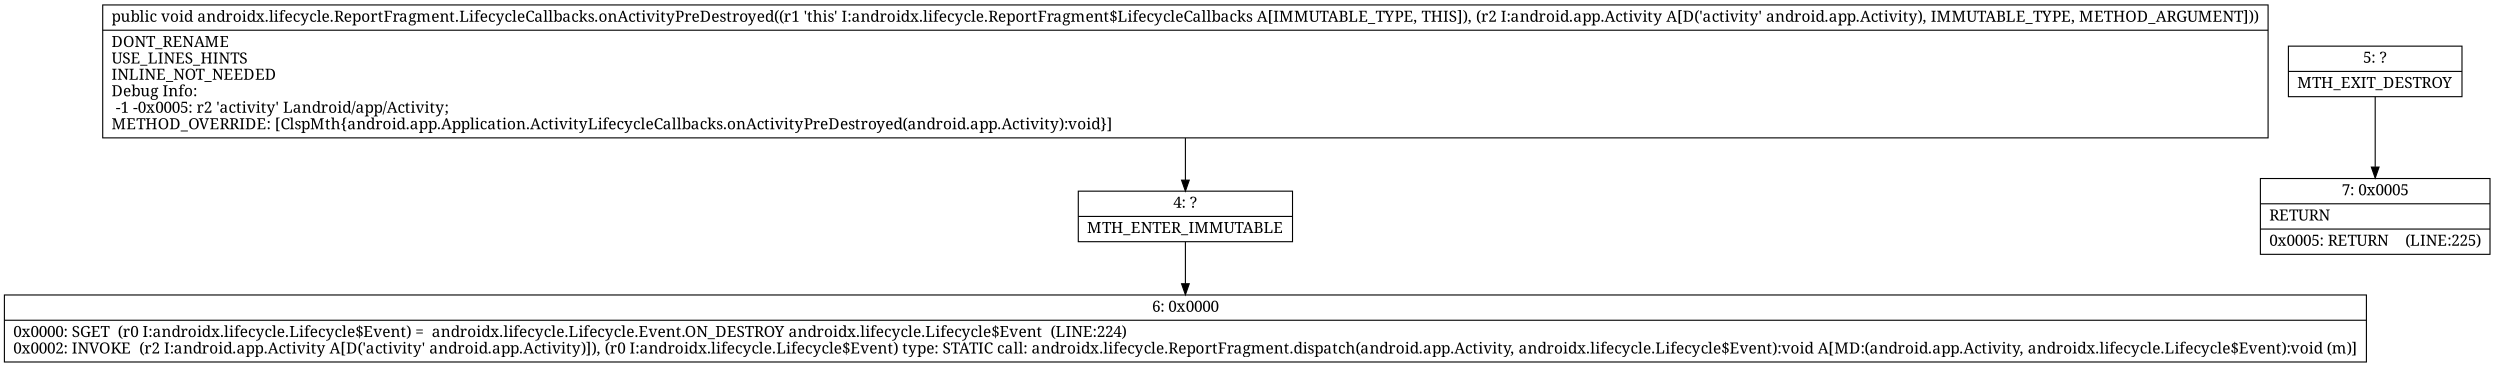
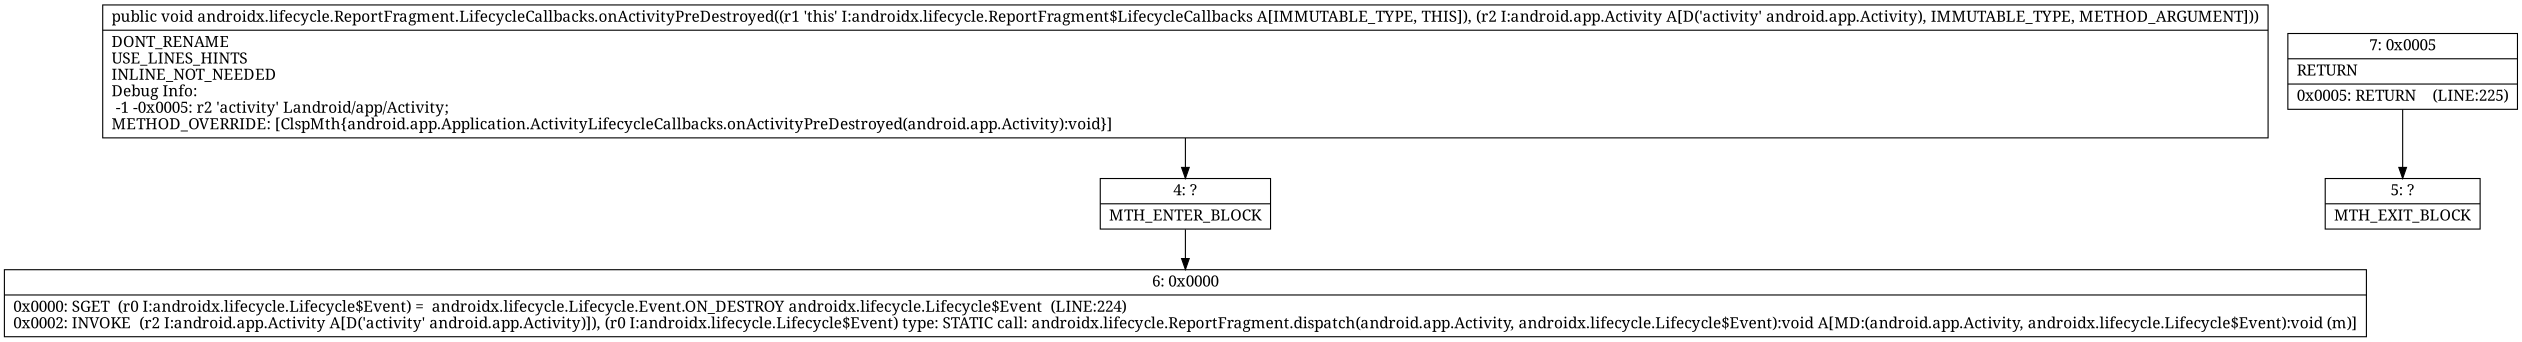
node "5: ?": text "MTH_EXIT_DESTROY" -> "MTH_EXIT_BLOCK"
edge "5: ?" -> "7: 0x0005": reversed
node "4: ?": text "MTH_ENTER_IMMUTABLE" -> "MTH_ENTER_BLOCK"
